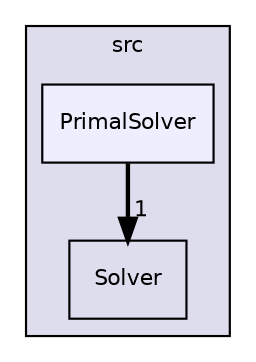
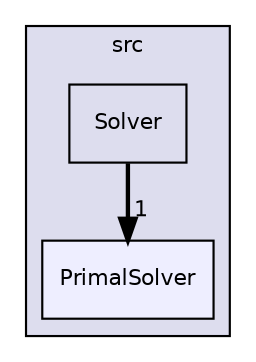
edge "PrimalSolver" -> "Solver": reversed
